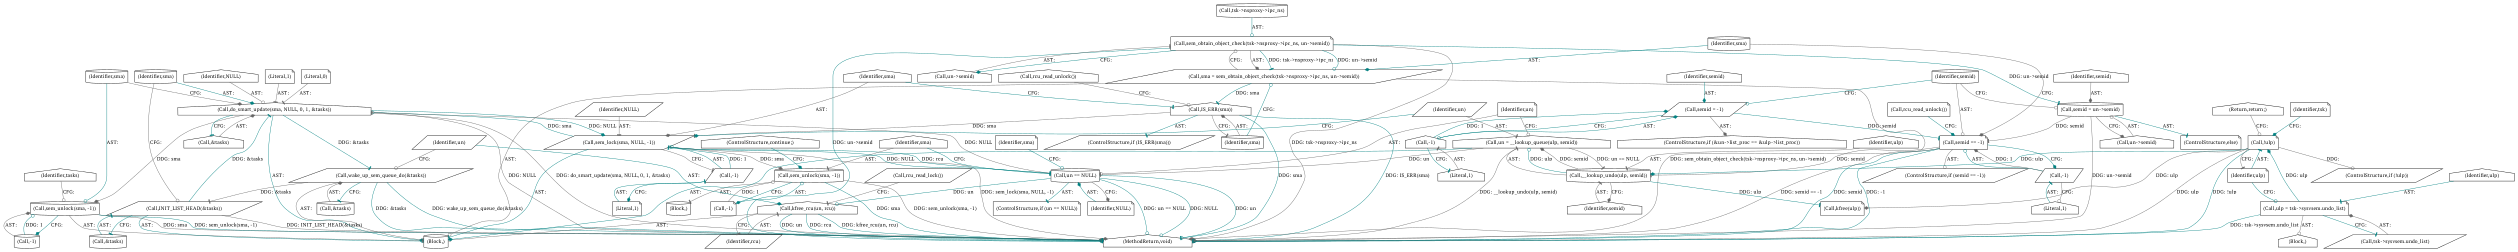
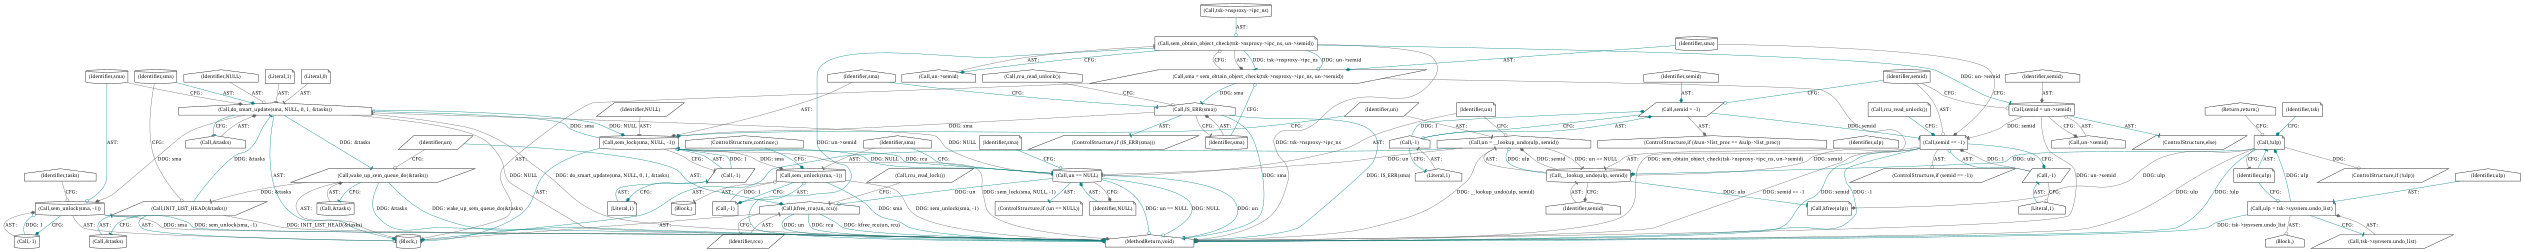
node "(Call,sem_lock(sma, NULL, -1))": shape parallelogram -> cylinder
node "(Call,un = __lookup_queue(ulp, semid))": label "(Call,un = __lookup_queue(ulp, semid))" -> "(Call,un = __lookup_undo(ulp, semid))"
node "(ControlStructure,else)": shape note -> parallelogram
